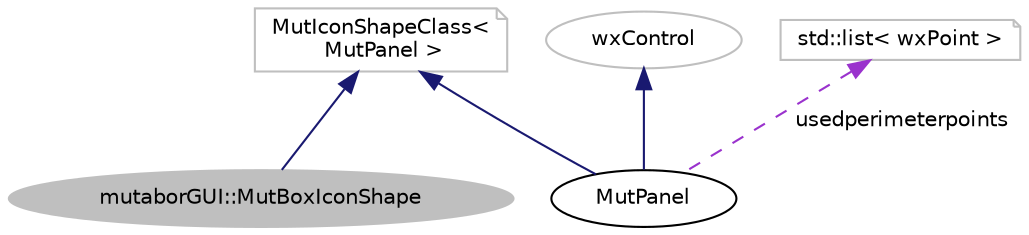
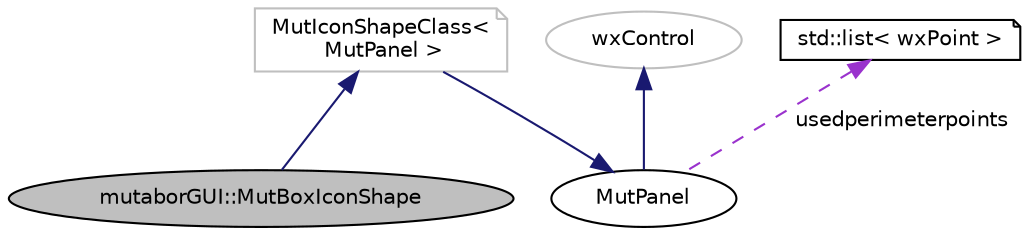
node "std::list< wxPoint >": color grey75 -> black
edge "MutPanel" -> "MutIconShapeClass< MutPanel >": reversed
node "mutaborGUI::MutBoxIconShape": color grey75 -> black
